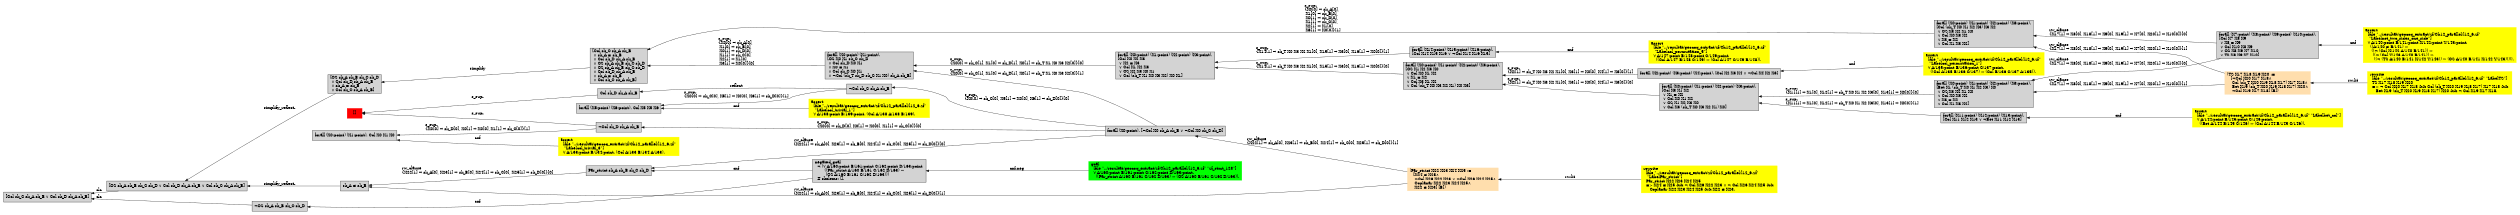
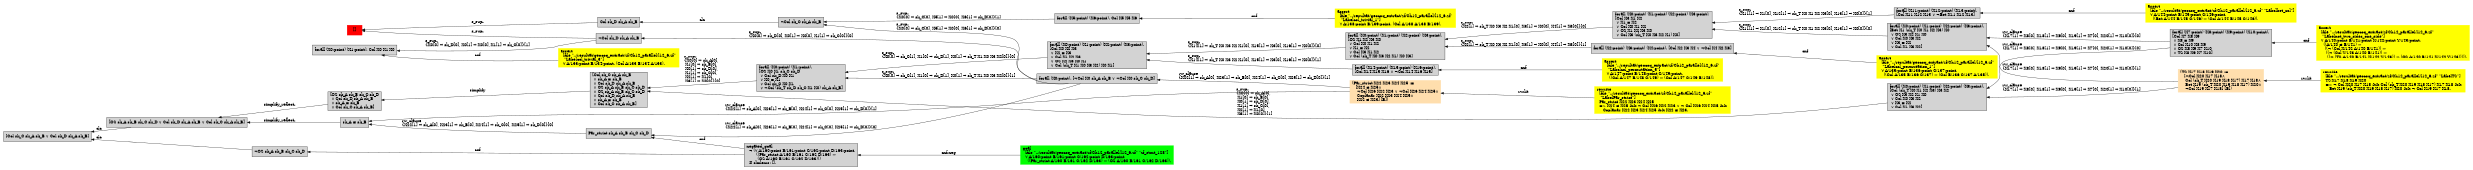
edge "¬Col sk_C sk_A sk_B" -> "Col sk_D sk_A sk_B": label "reflect" -> "clc"
edge "¬Col sk_C sk_A sk_B" -> "forall (X5:point) (X6:point). Col X5 X5 X6": reversed
